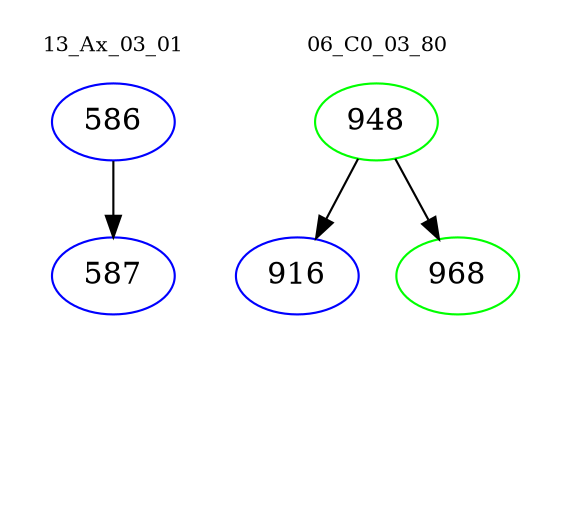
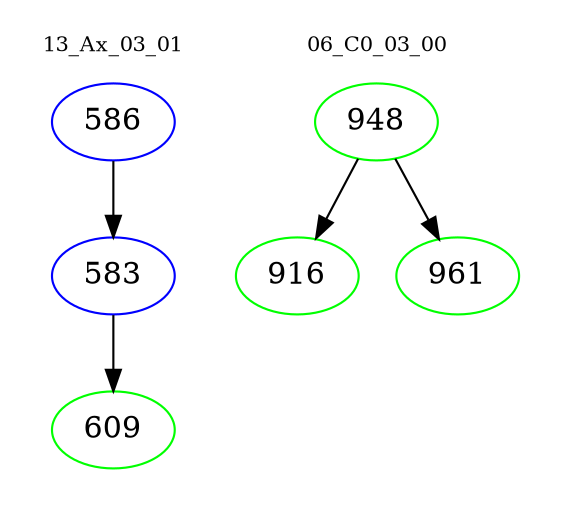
cluster "06_C0_03_80": label "06_C0_03_80" -> "06_C0_03_00"
node "587": label "587" -> "583"
node "916": color blue -> green
node "968": label "968" -> "961"
node "609": added
